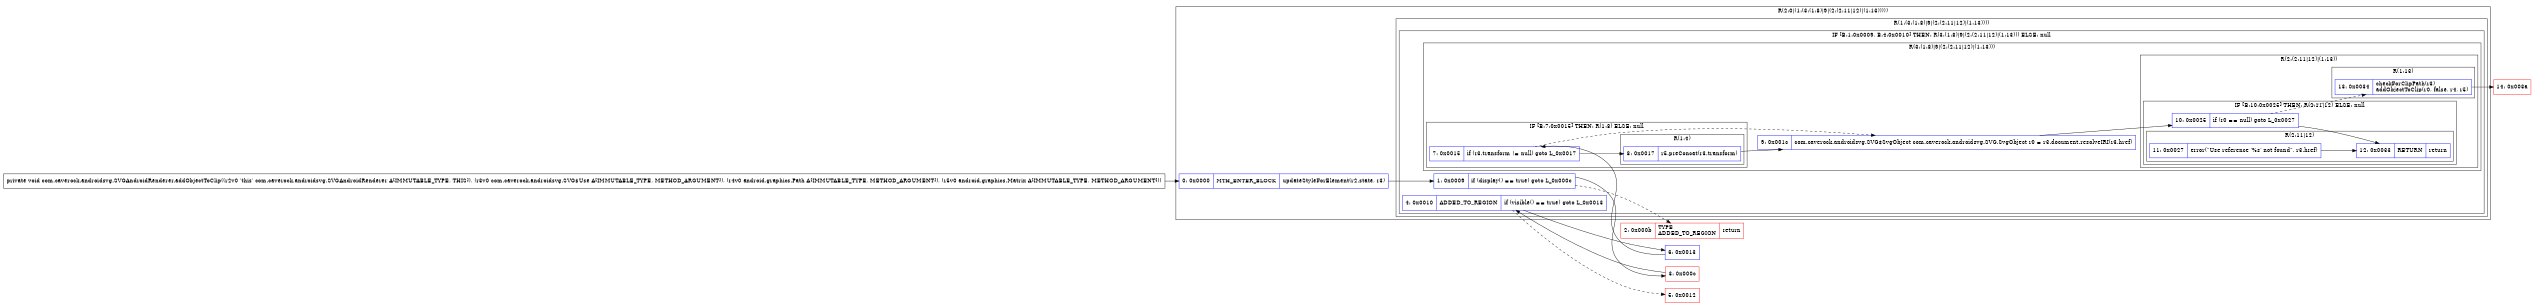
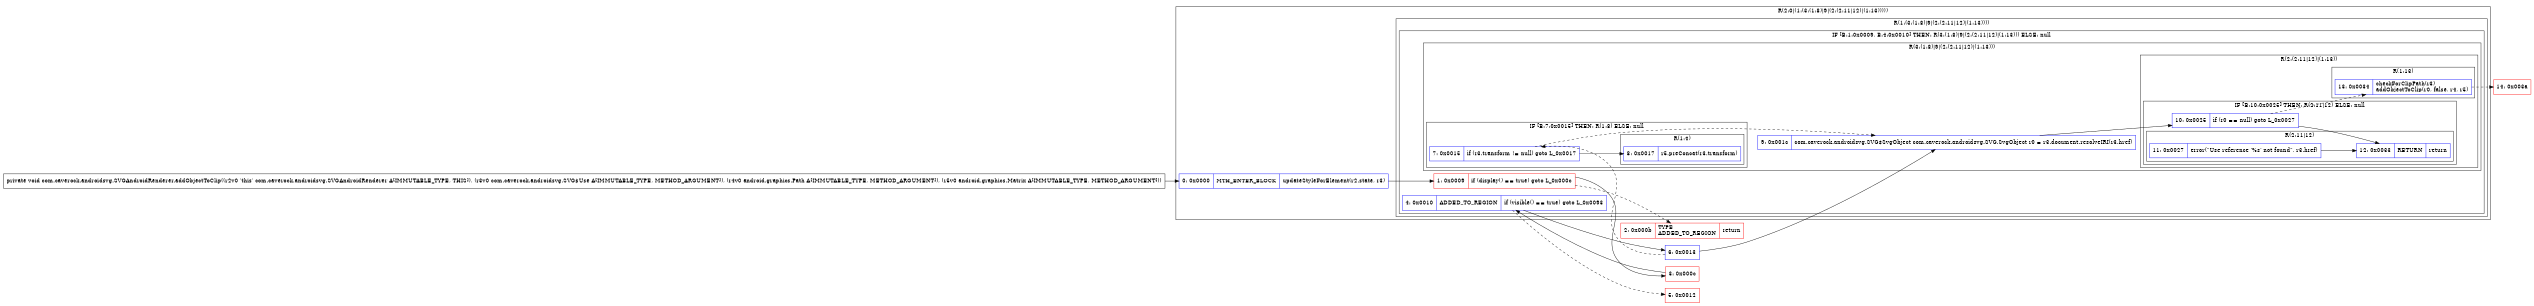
edge "13: 0x0034" -> "14: 0x003a": style solid -> dashed
edge "8: 0x0017" -> "9: 0x001c": now "6: 0x0013" -> "9: 0x001c"
node "1: 0x0009": color blue -> red
edge "6: 0x0013" -> "7: 0x0015": style solid -> dashed
node "4: 0x0010": text "if (visible() == true) goto L_0x0013" -> "if (visible() == true) goto L_0x0093"
